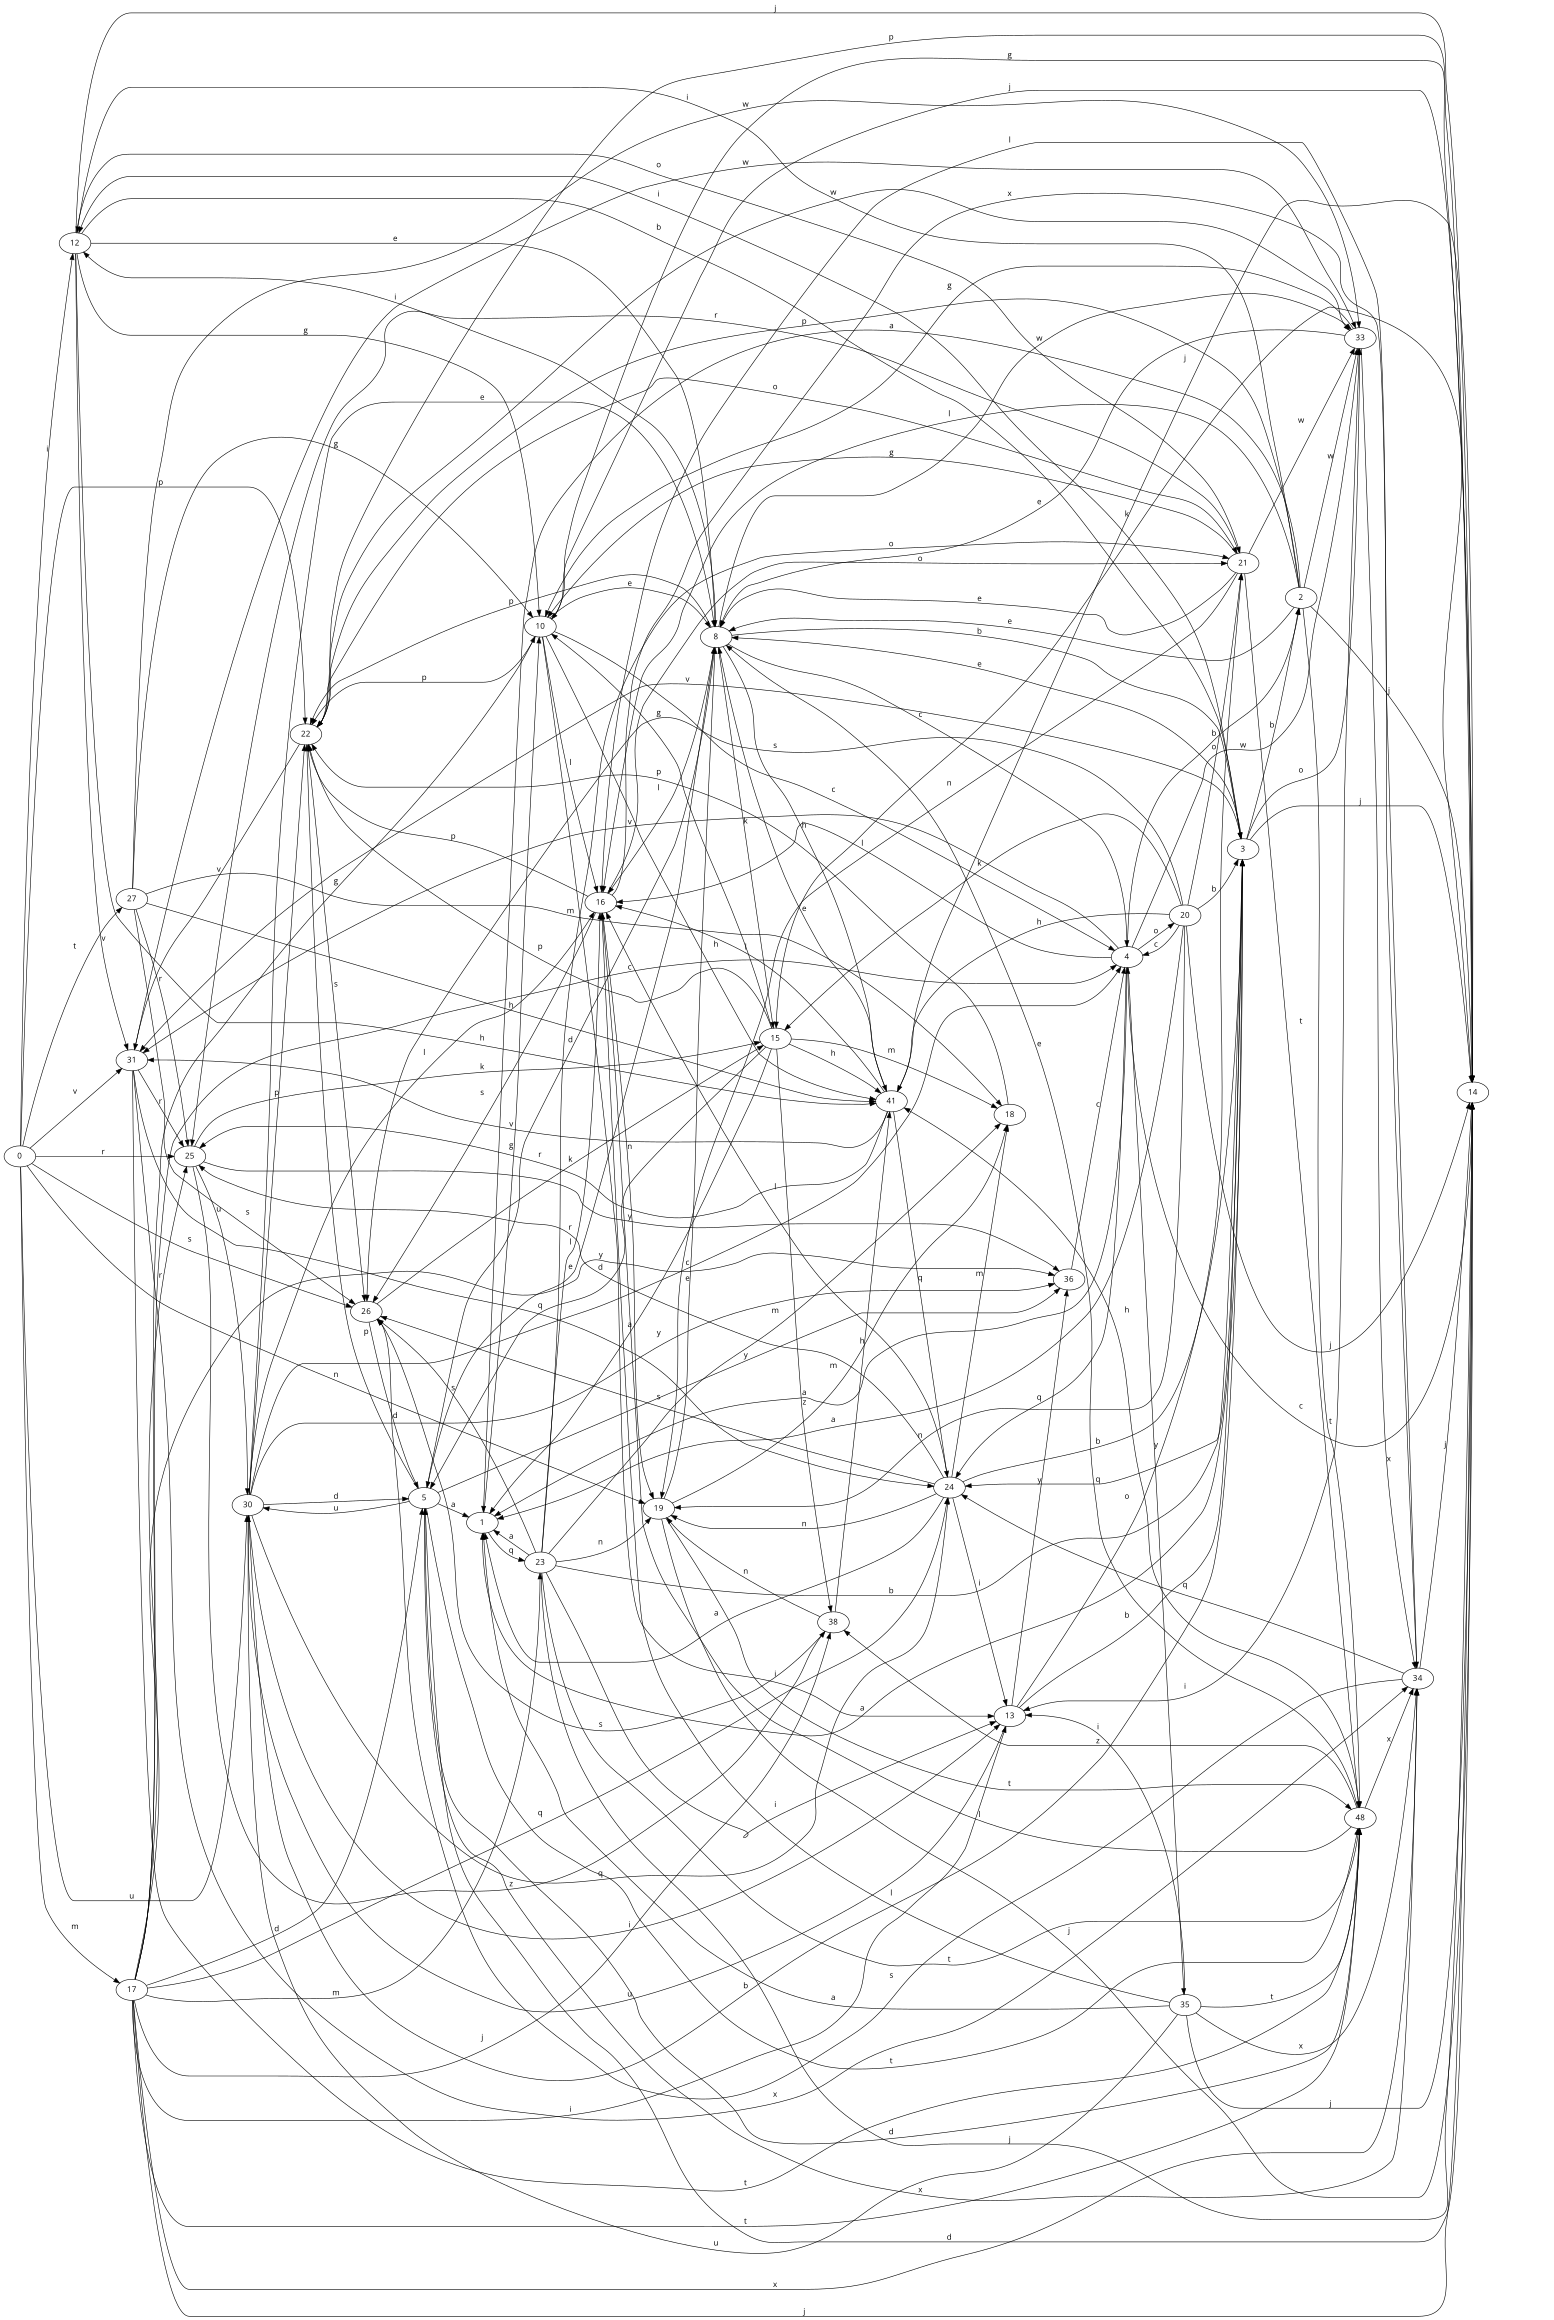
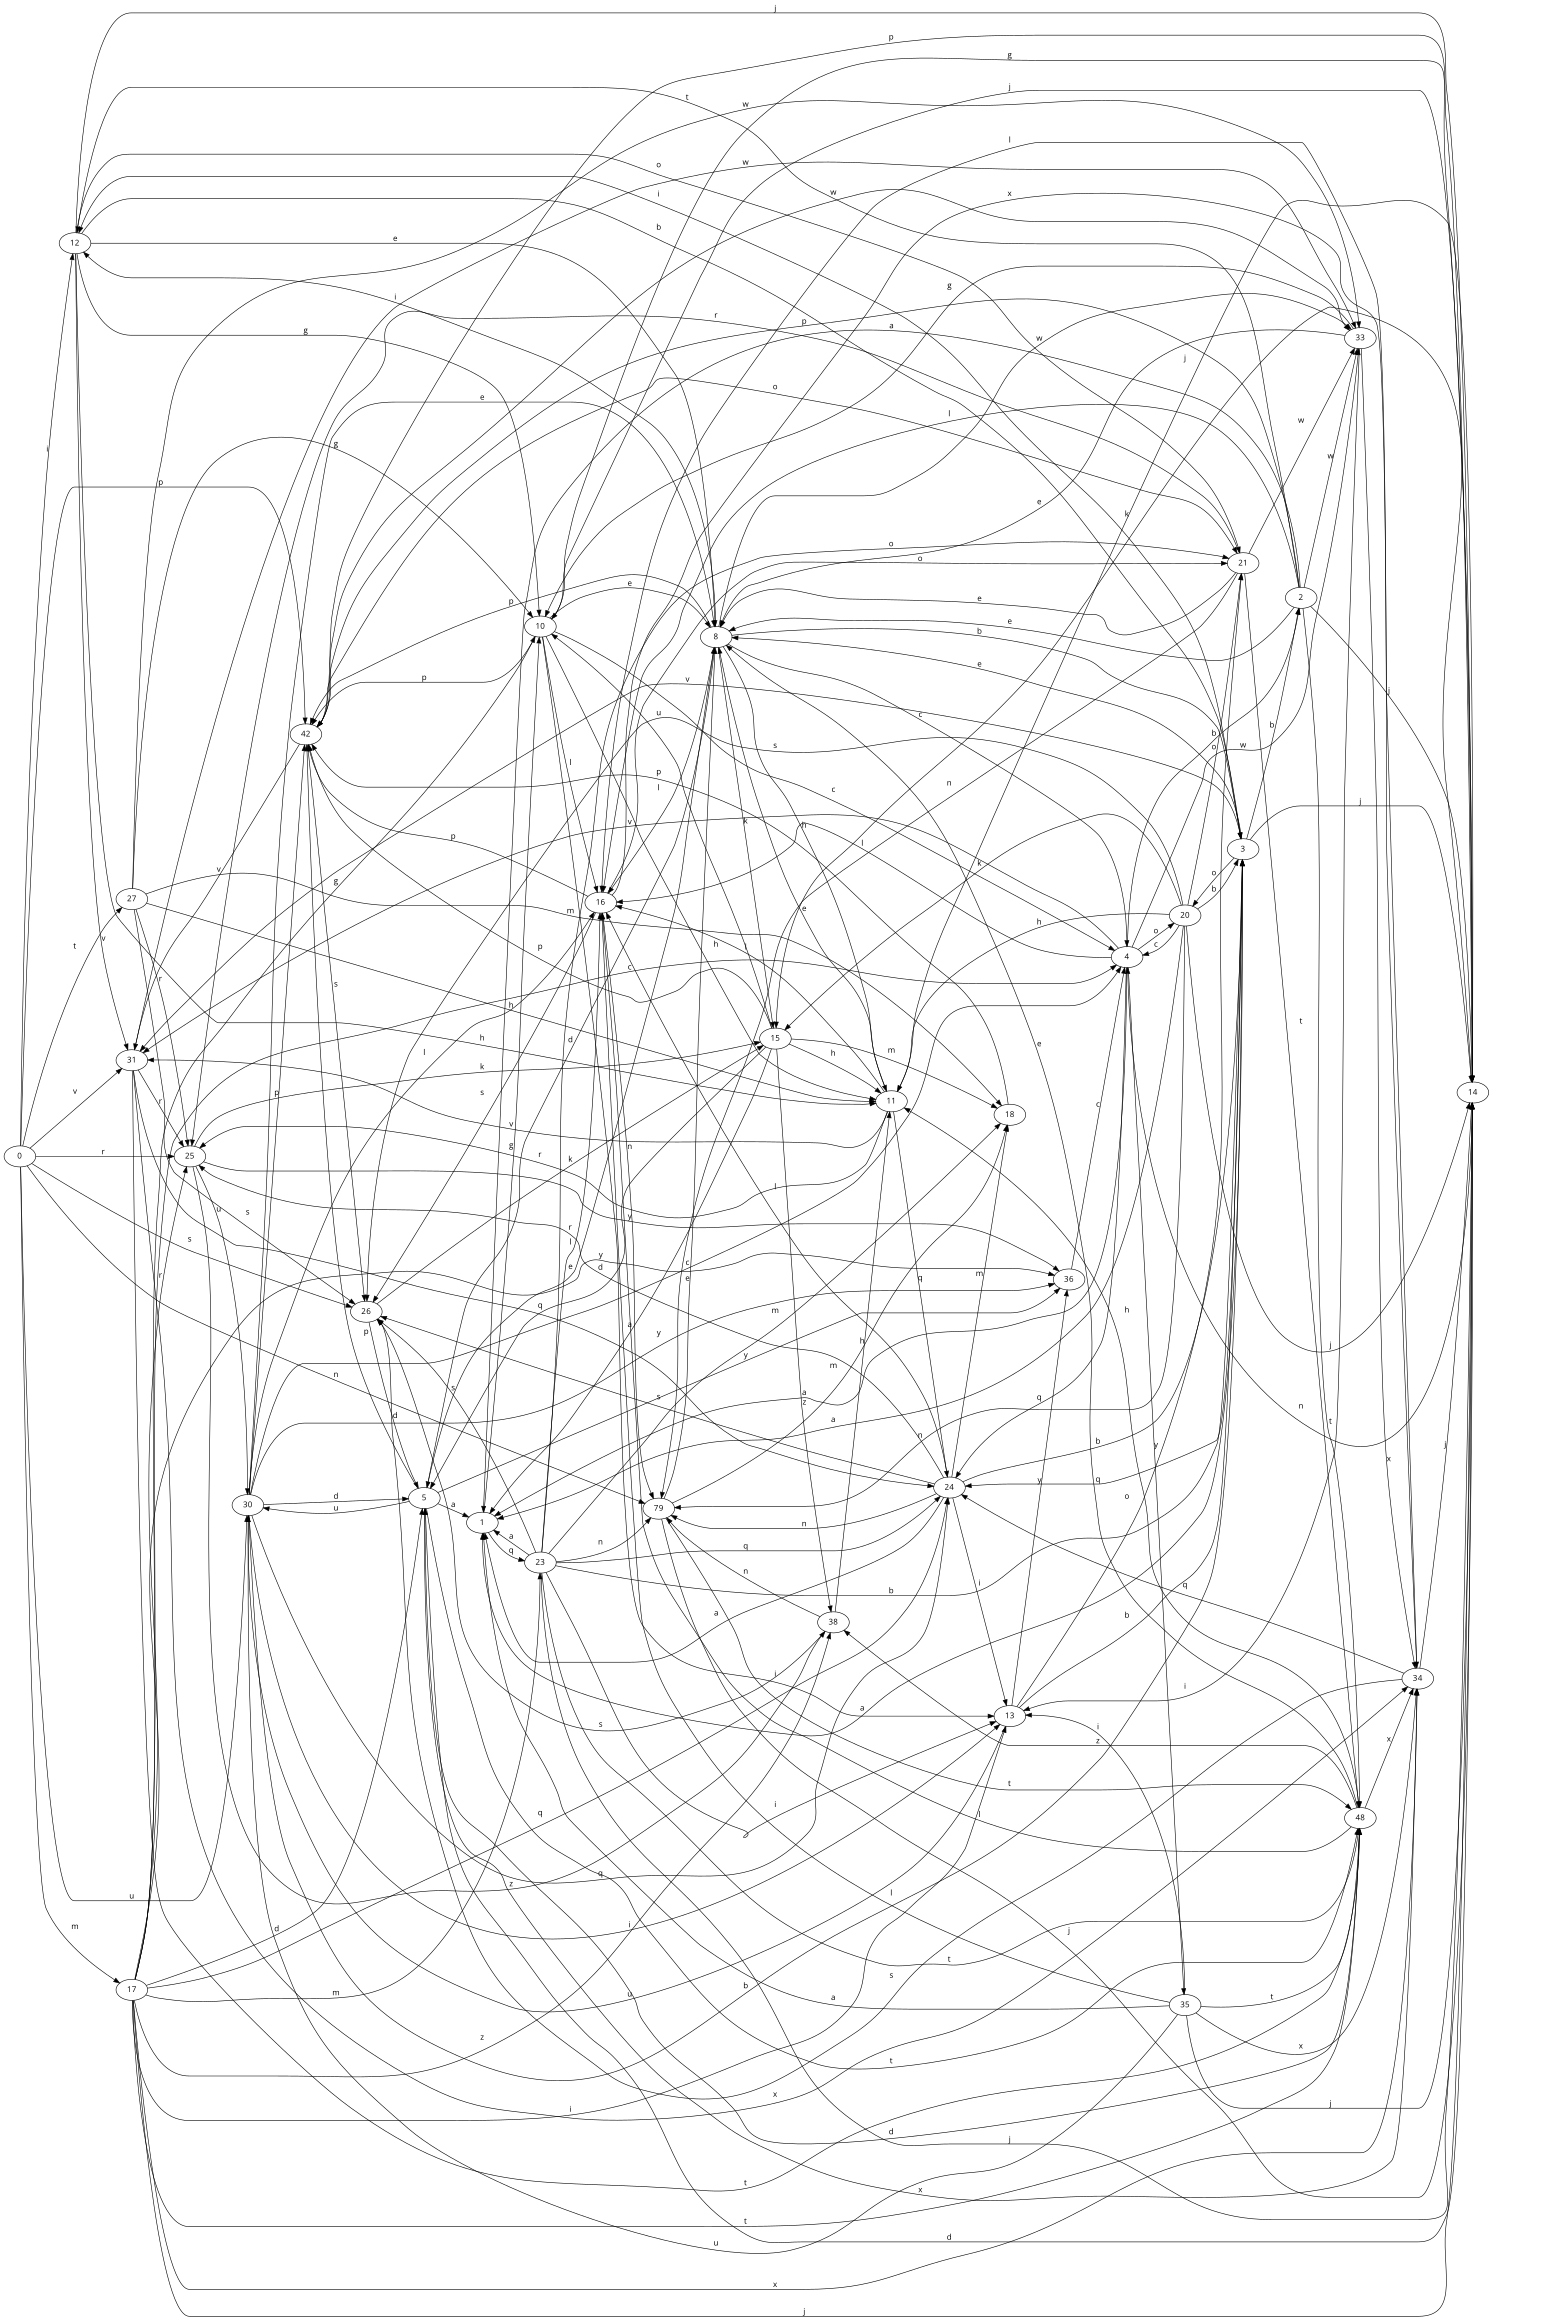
edge "2" -> "12": label "i" -> "t"
edge "21" -> "10": removed, label "g"
edge "15" -> "10": label "g" -> "u"
edge "3" -> "33": now "3" -> "20"
node "22": label "22" -> "42"
node "41": label "41" -> "11"
edge "14" -> "4": label "c" -> "n"
node "19": label "19" -> "79"
edge "23" -> "24": added, label "q"
edge "17" -> "38": label "j" -> "z"
